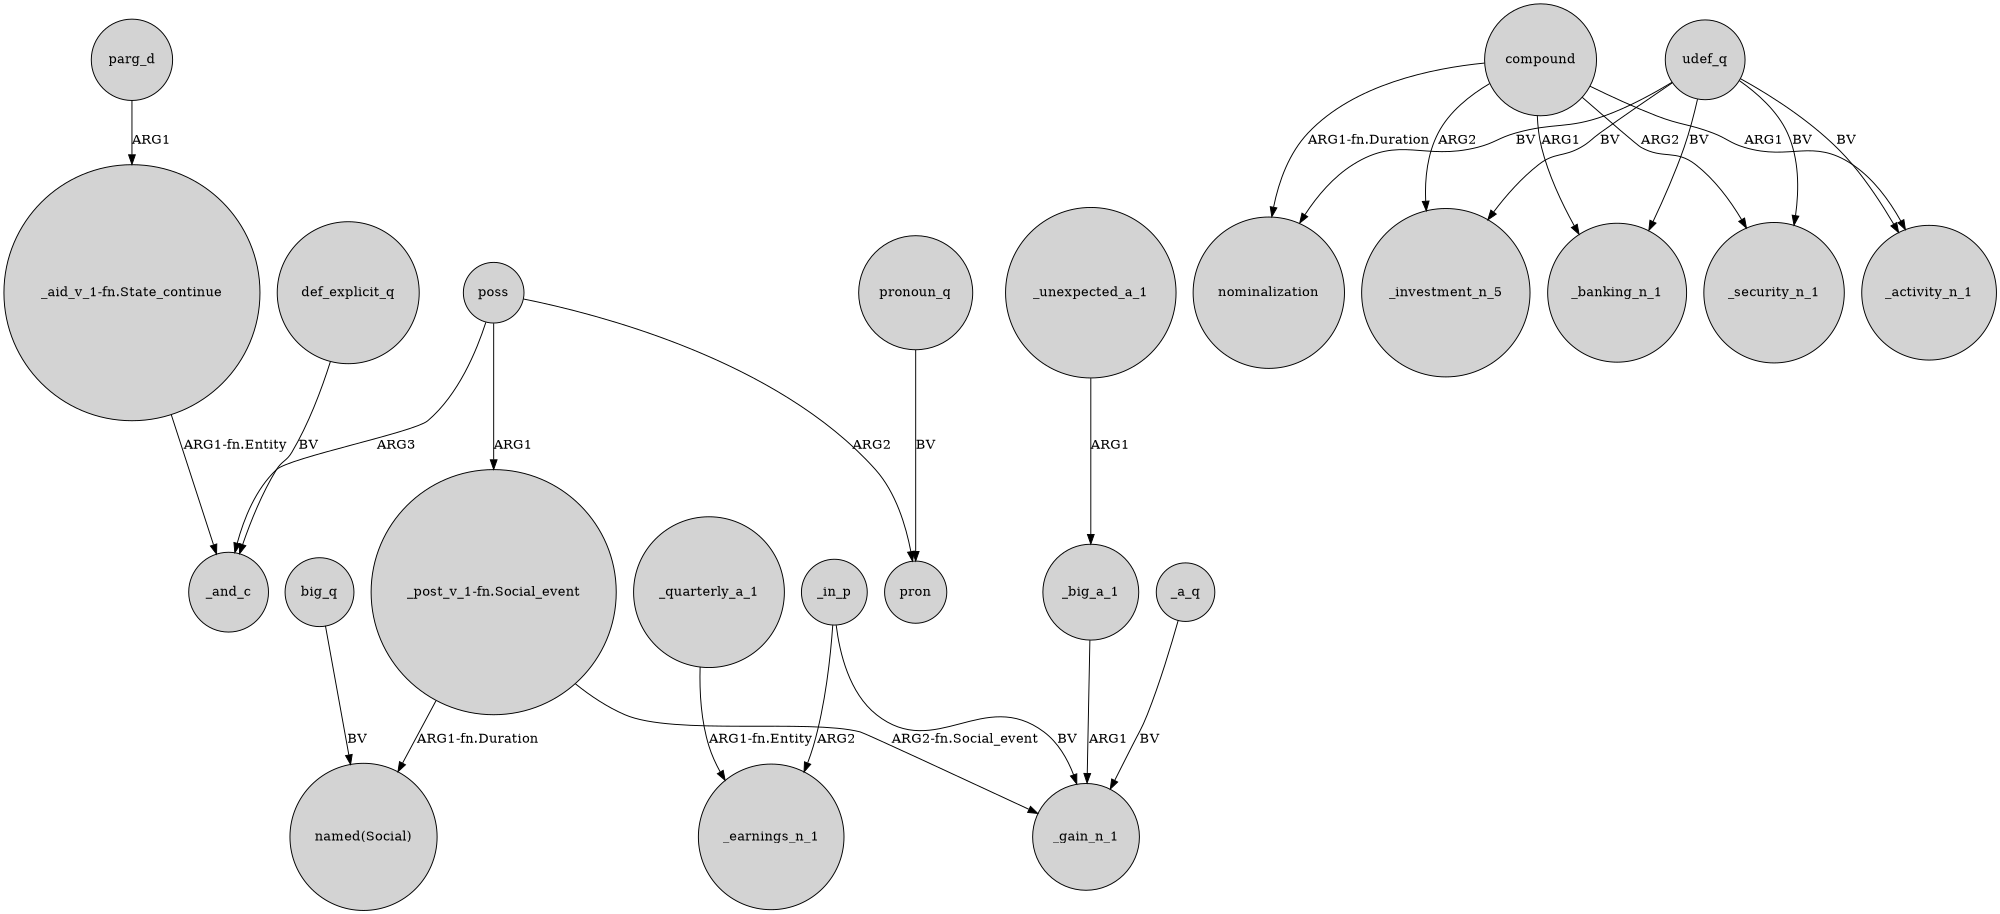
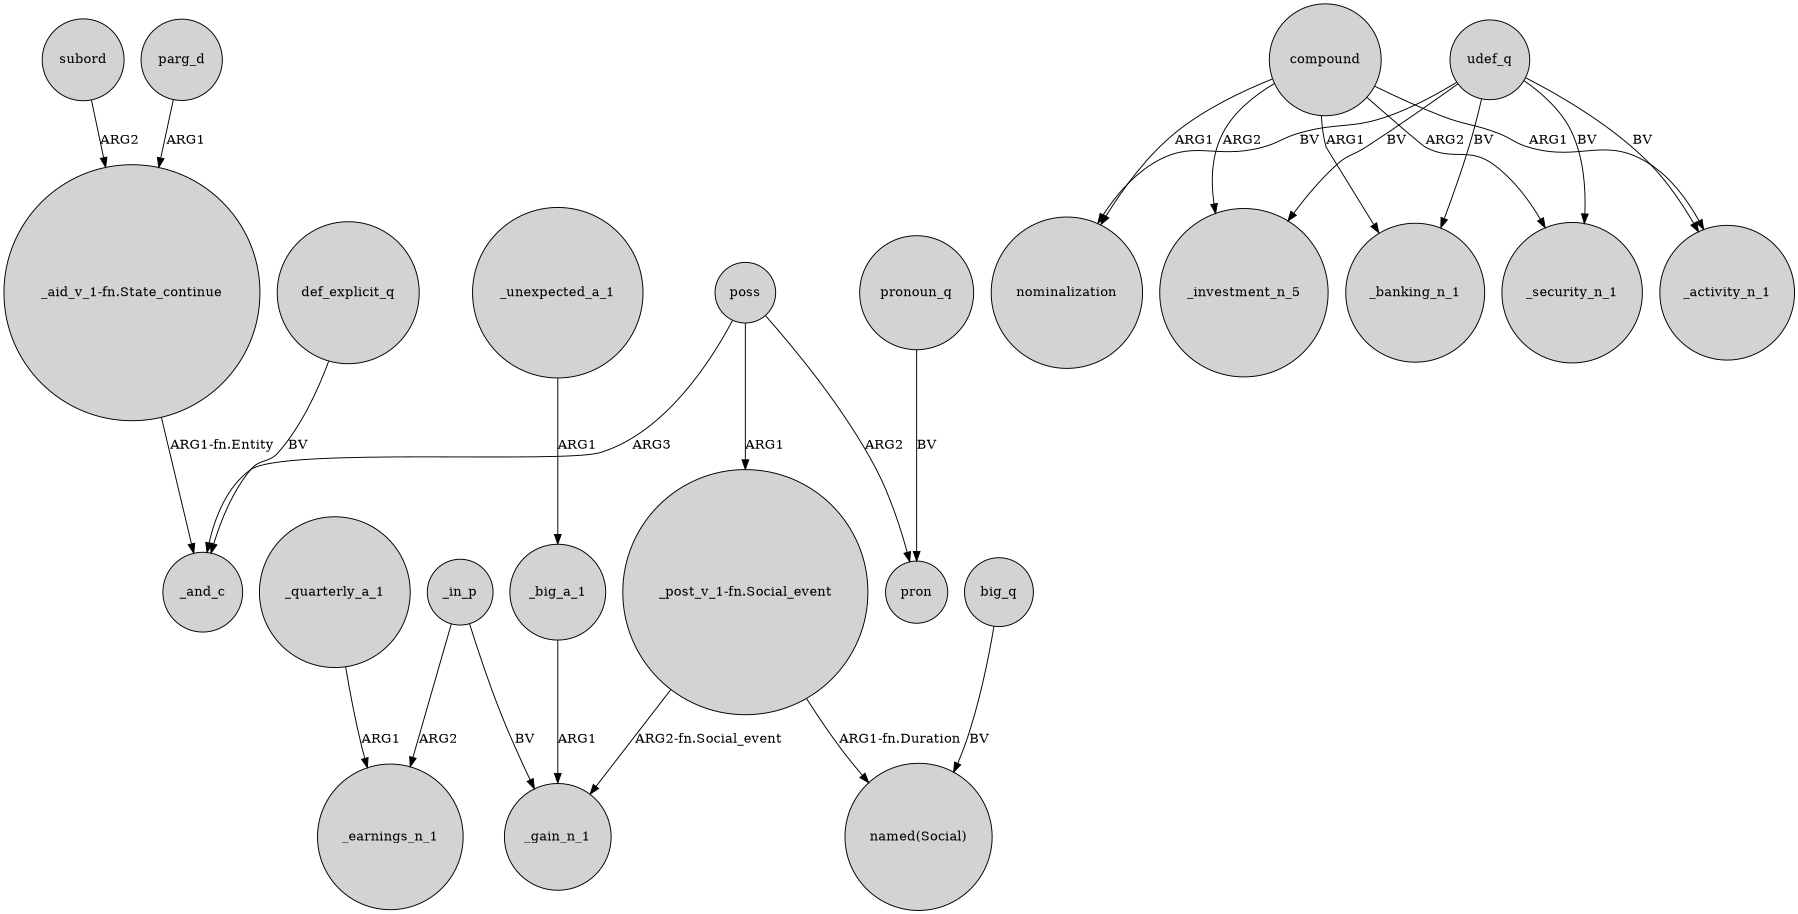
node "subord": added
edge "compound" -> "nominalization": label "ARG1-fn.Duration" -> "ARG1"
node "_a_q": removed
edge "_quarterly_a_1" -> "_earnings_n_1": label "ARG1-fn.Entity" -> "ARG1"
